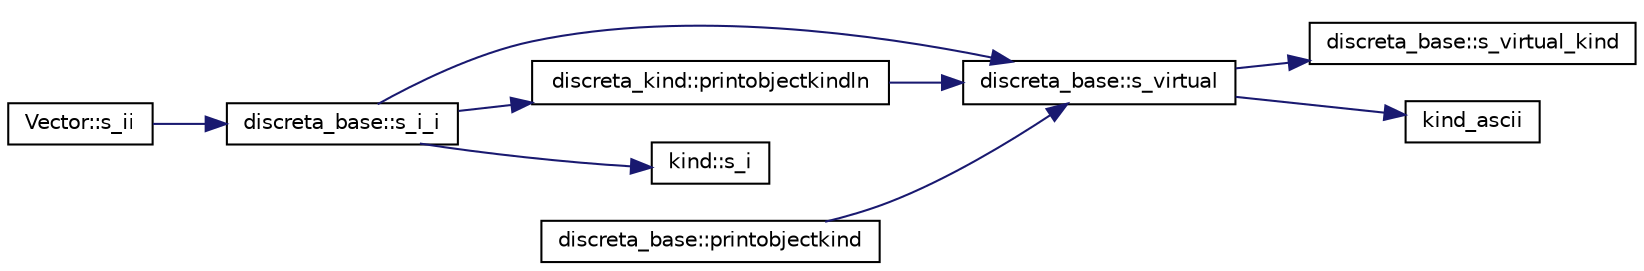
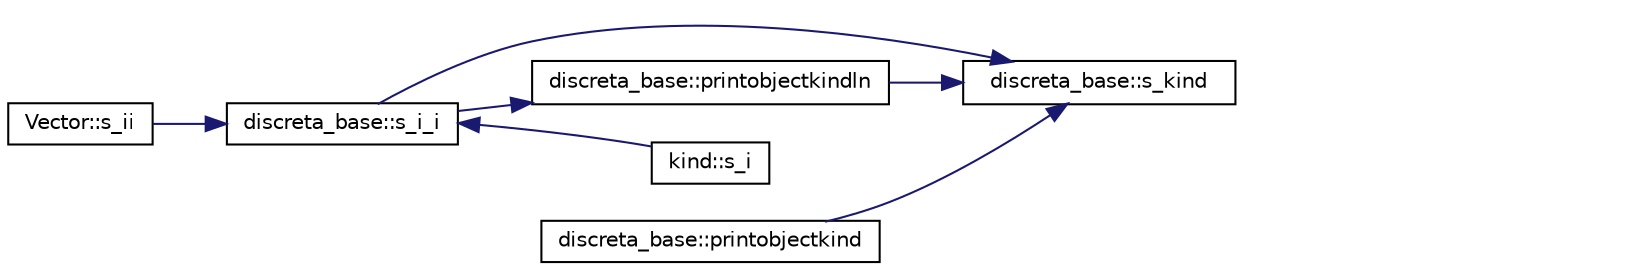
node "discreta_base::s_virtual_kind": removed
node "discreta_kind::printobjectkindln": label "discreta_kind::printobjectkindln" -> "discreta_base::printobjectkindln"
node "discreta_base::s_virtual": label "discreta_base::s_virtual" -> "discreta_base::s_kind"
node "kind_ascii": removed
edge "discreta_base::s_i_i" -> "kind::s_i": reversed
